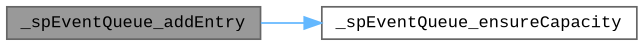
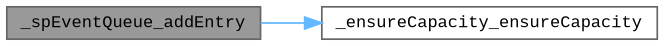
node "_spEventQueue_ensureCapacity": label "_spEventQueue_ensureCapacity" -> "_ensureCapacity_ensureCapacity"
